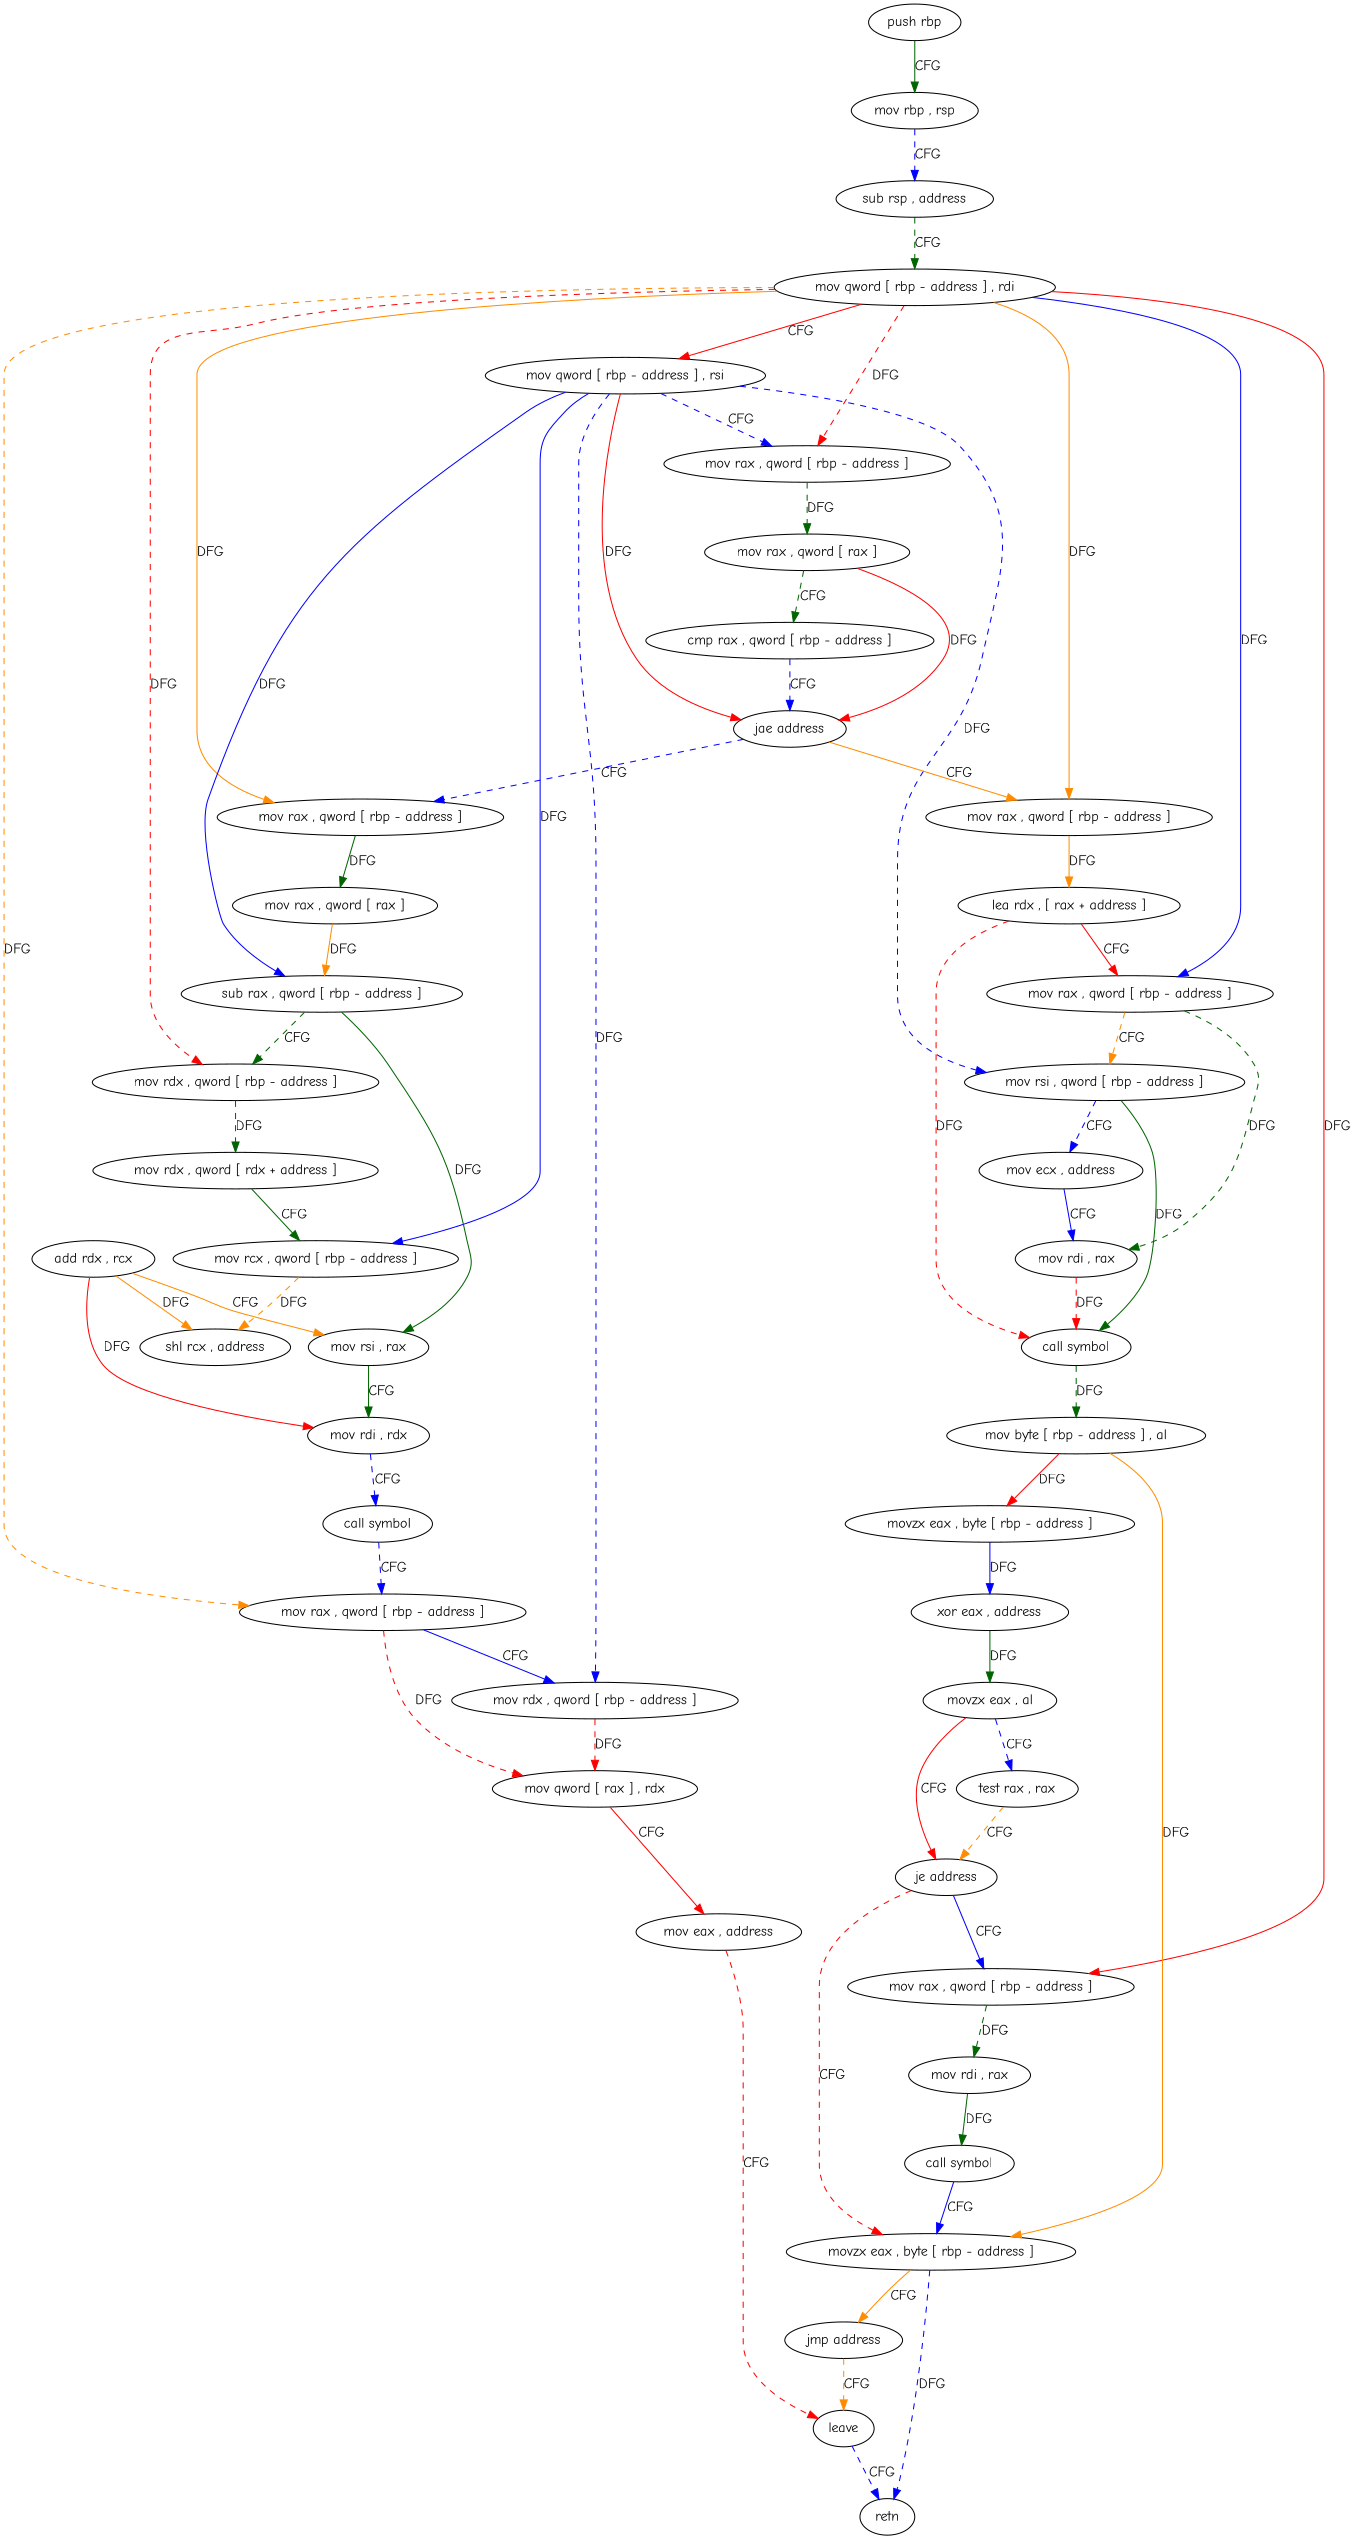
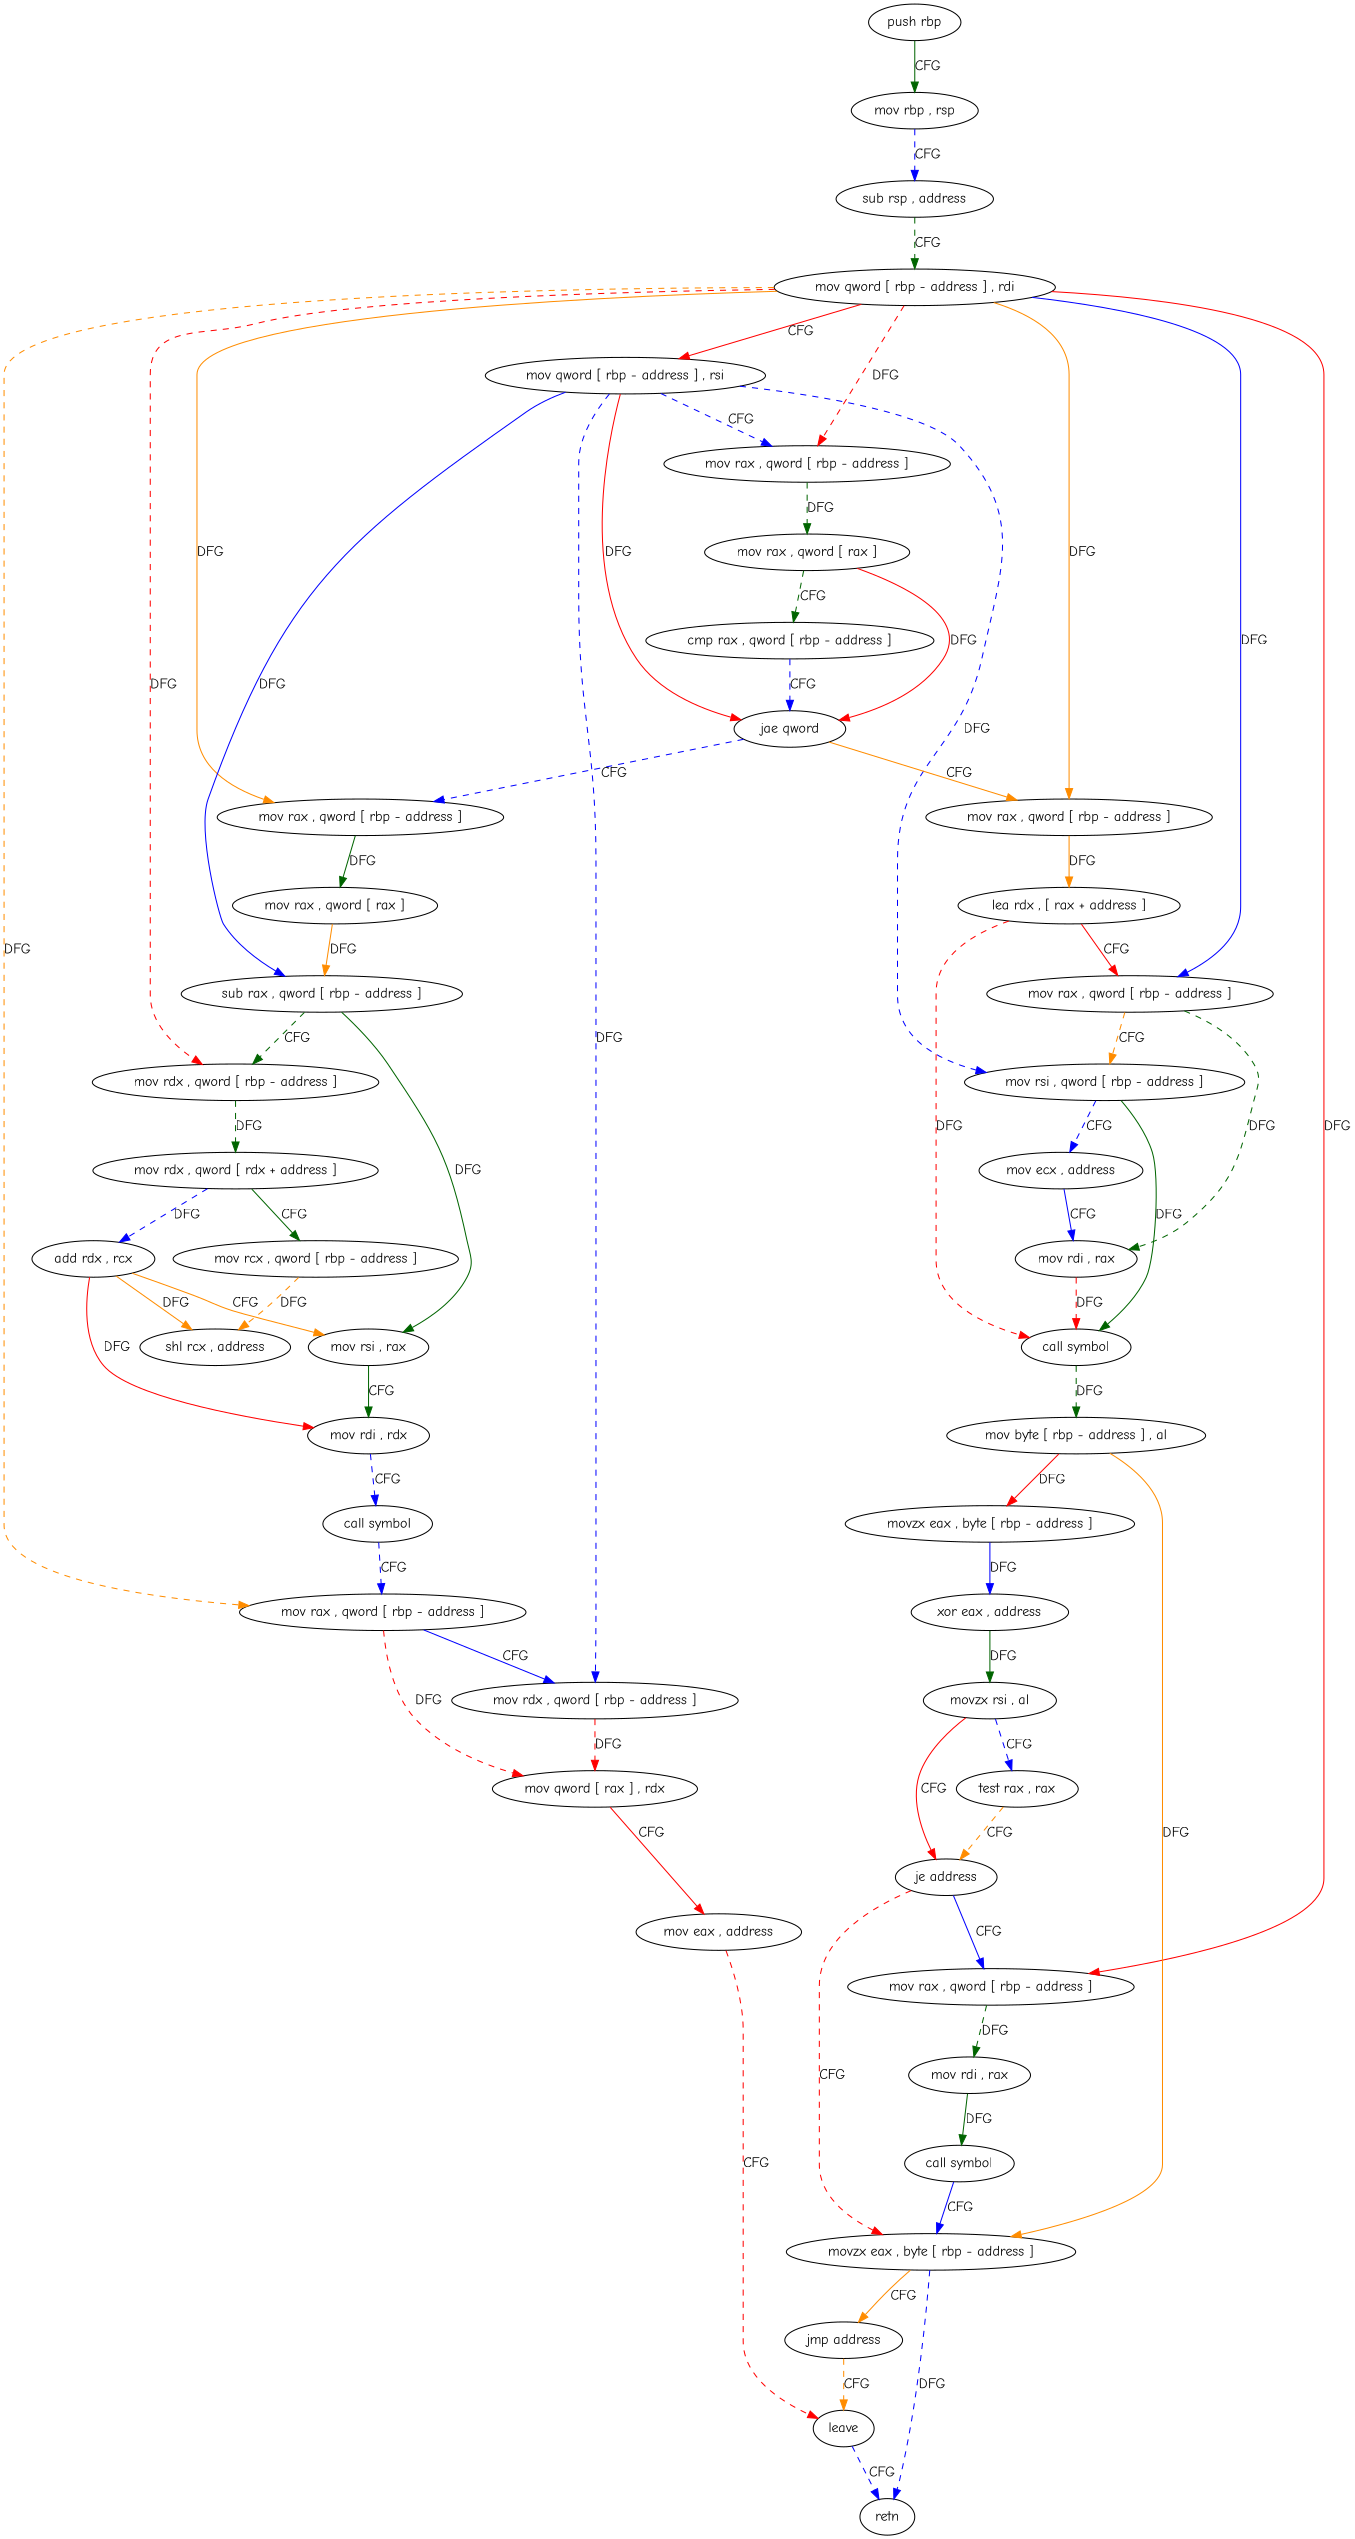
node "jae address": label "jae address" -> "jae qword"
edge "mov qword [ rbp - address ] , rsi" -> "mov rcx , qword [ rbp - address ]": removed, label "DFG"
edge "mov rdx , qword [ rdx + address ]" -> "add rdx , rcx": added, label "DFG"
node "movzx eax , al": label "movzx eax , al" -> "movzx rsi , al"
